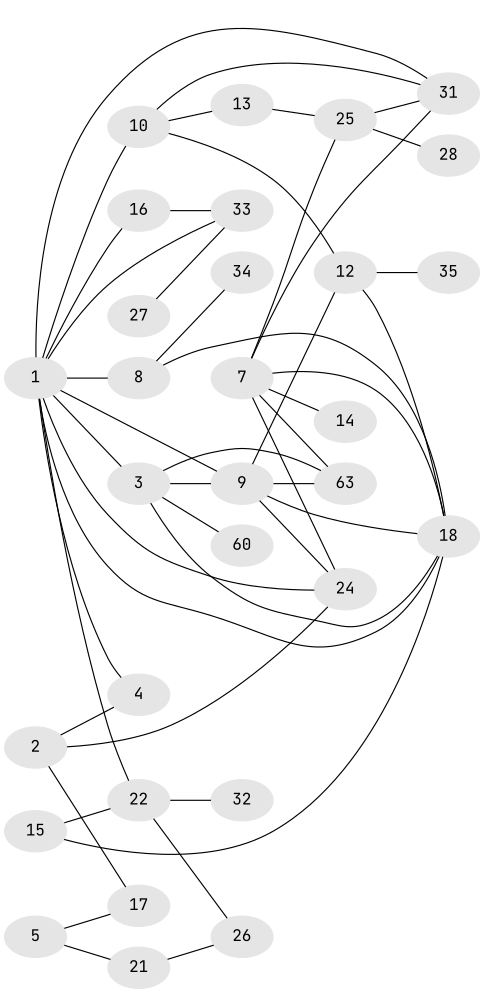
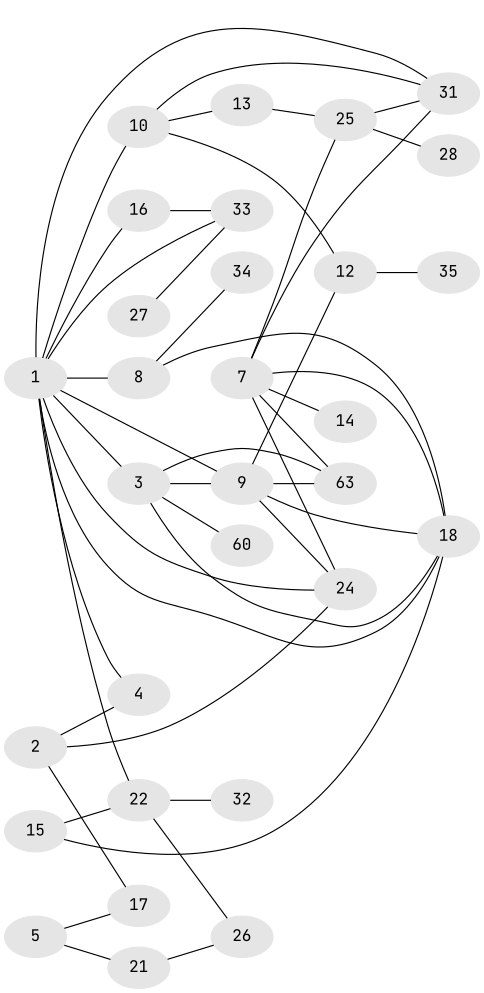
edge "12" -- "18": removed
